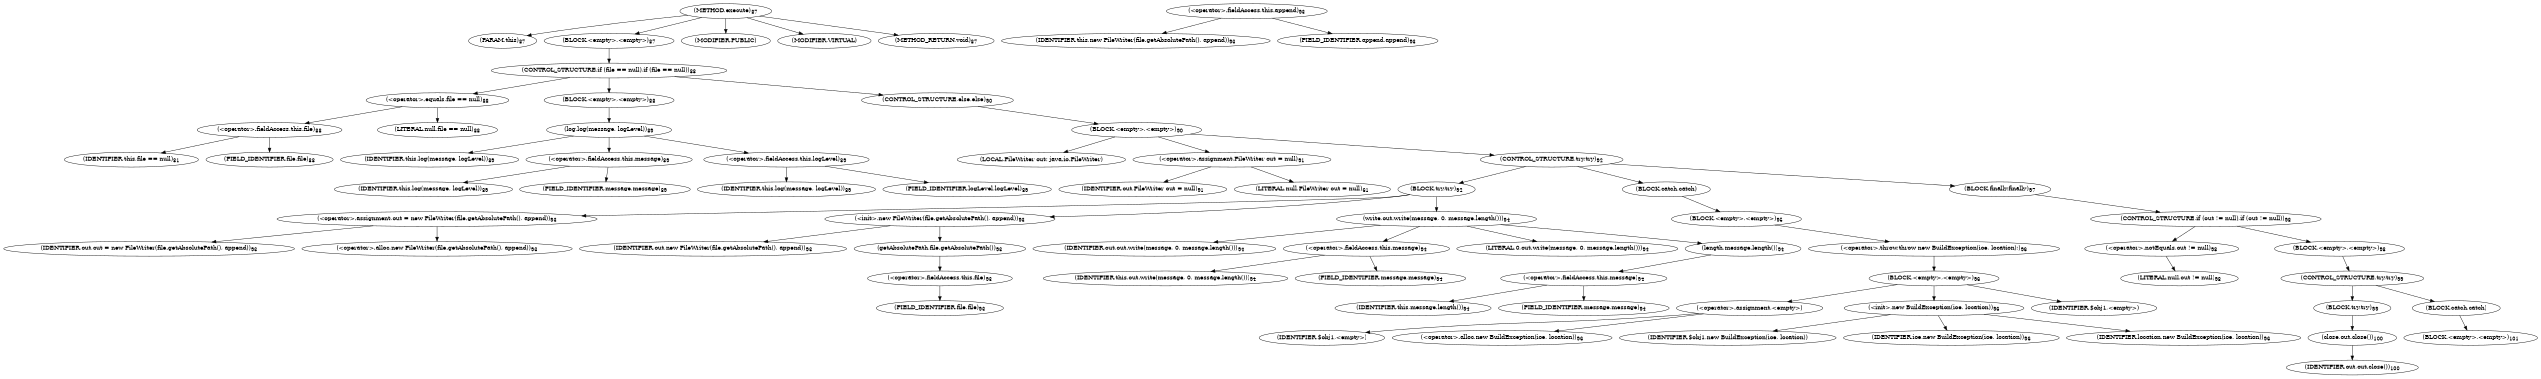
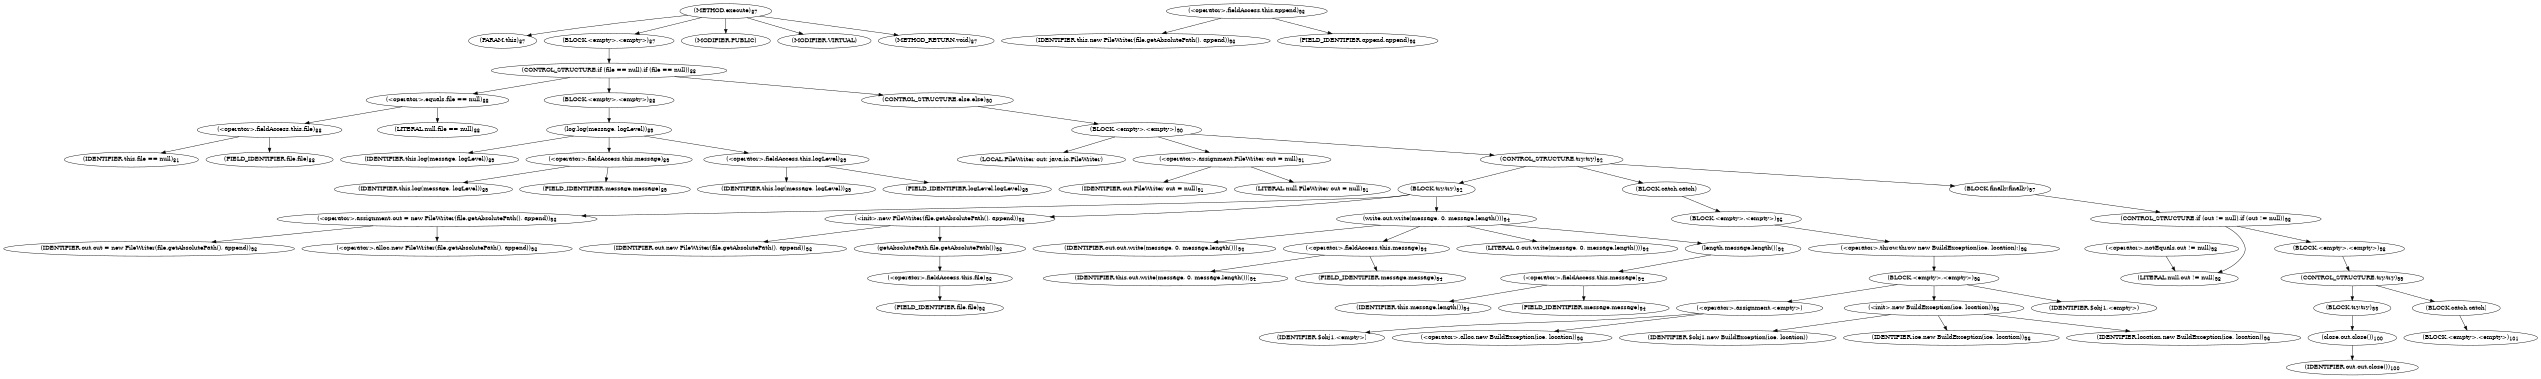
node "(LITERAL,null,FileWriter out = null)": text "61" -> "91"
edge "(CONTROL_STRUCTURE,if (out != null),if (out != null))" -> "(<operator>.notEquals,out != null)": now "(CONTROL_STRUCTURE,if (out != null),if (out != null))" -> "(LITERAL,null,out != null)"
